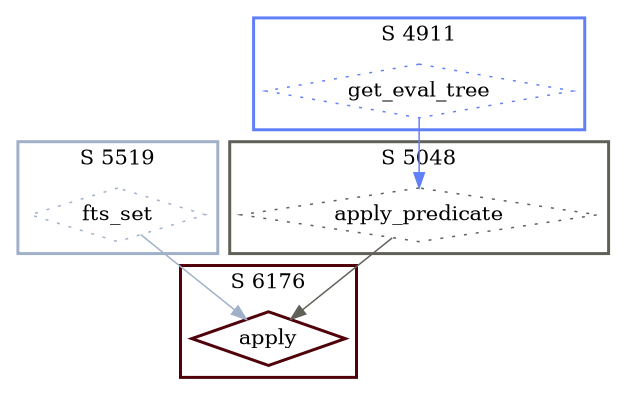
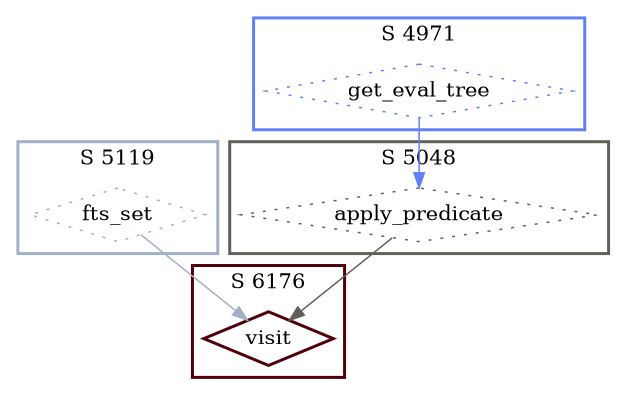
cluster "S 4911": label "S 4911" -> "S 4971"
cluster "S 5519": label "S 5519" -> "S 5119"
node "apply": label "apply" -> "visit"
